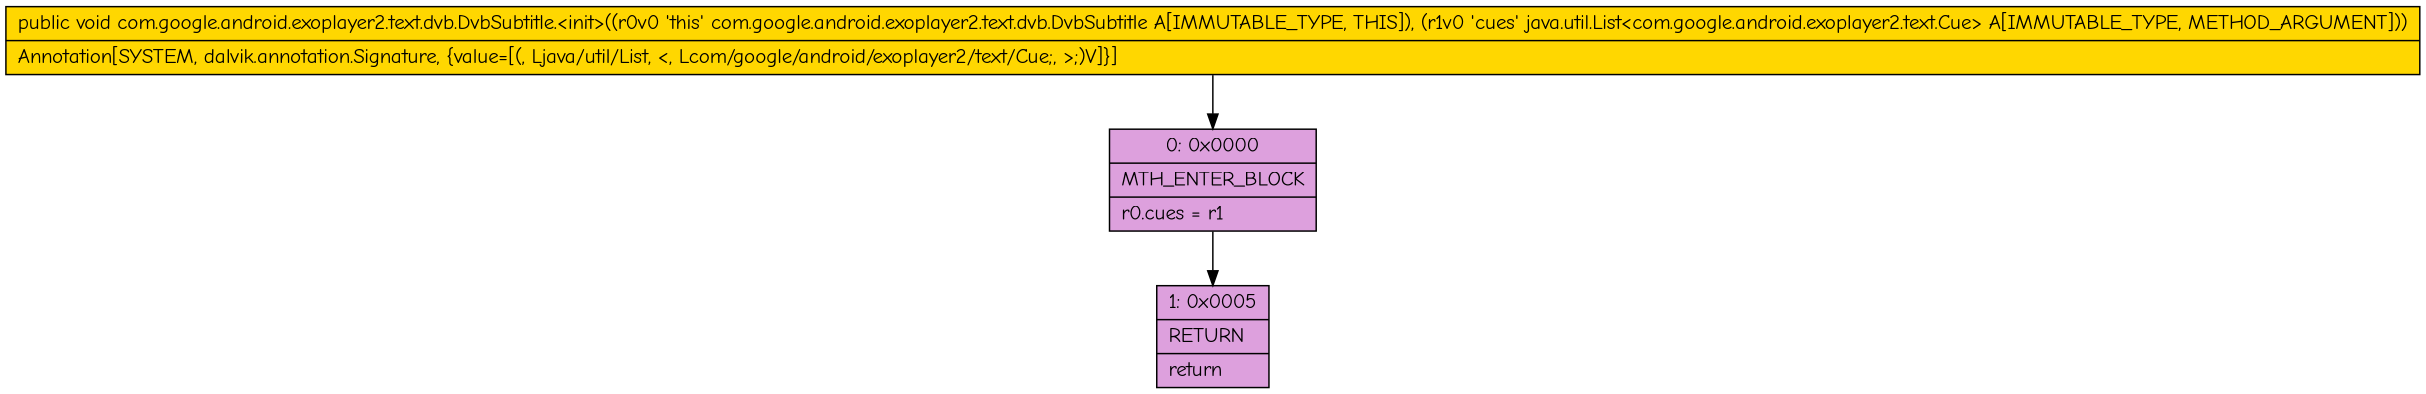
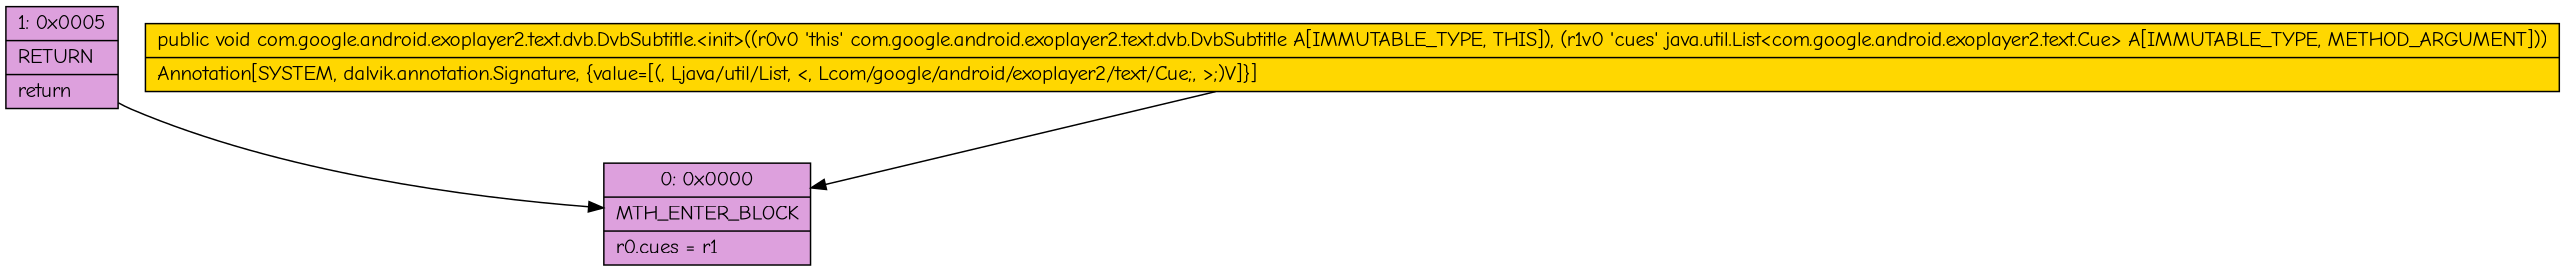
edge "0: 0x0000" -> "1: 0x0005": reversed
